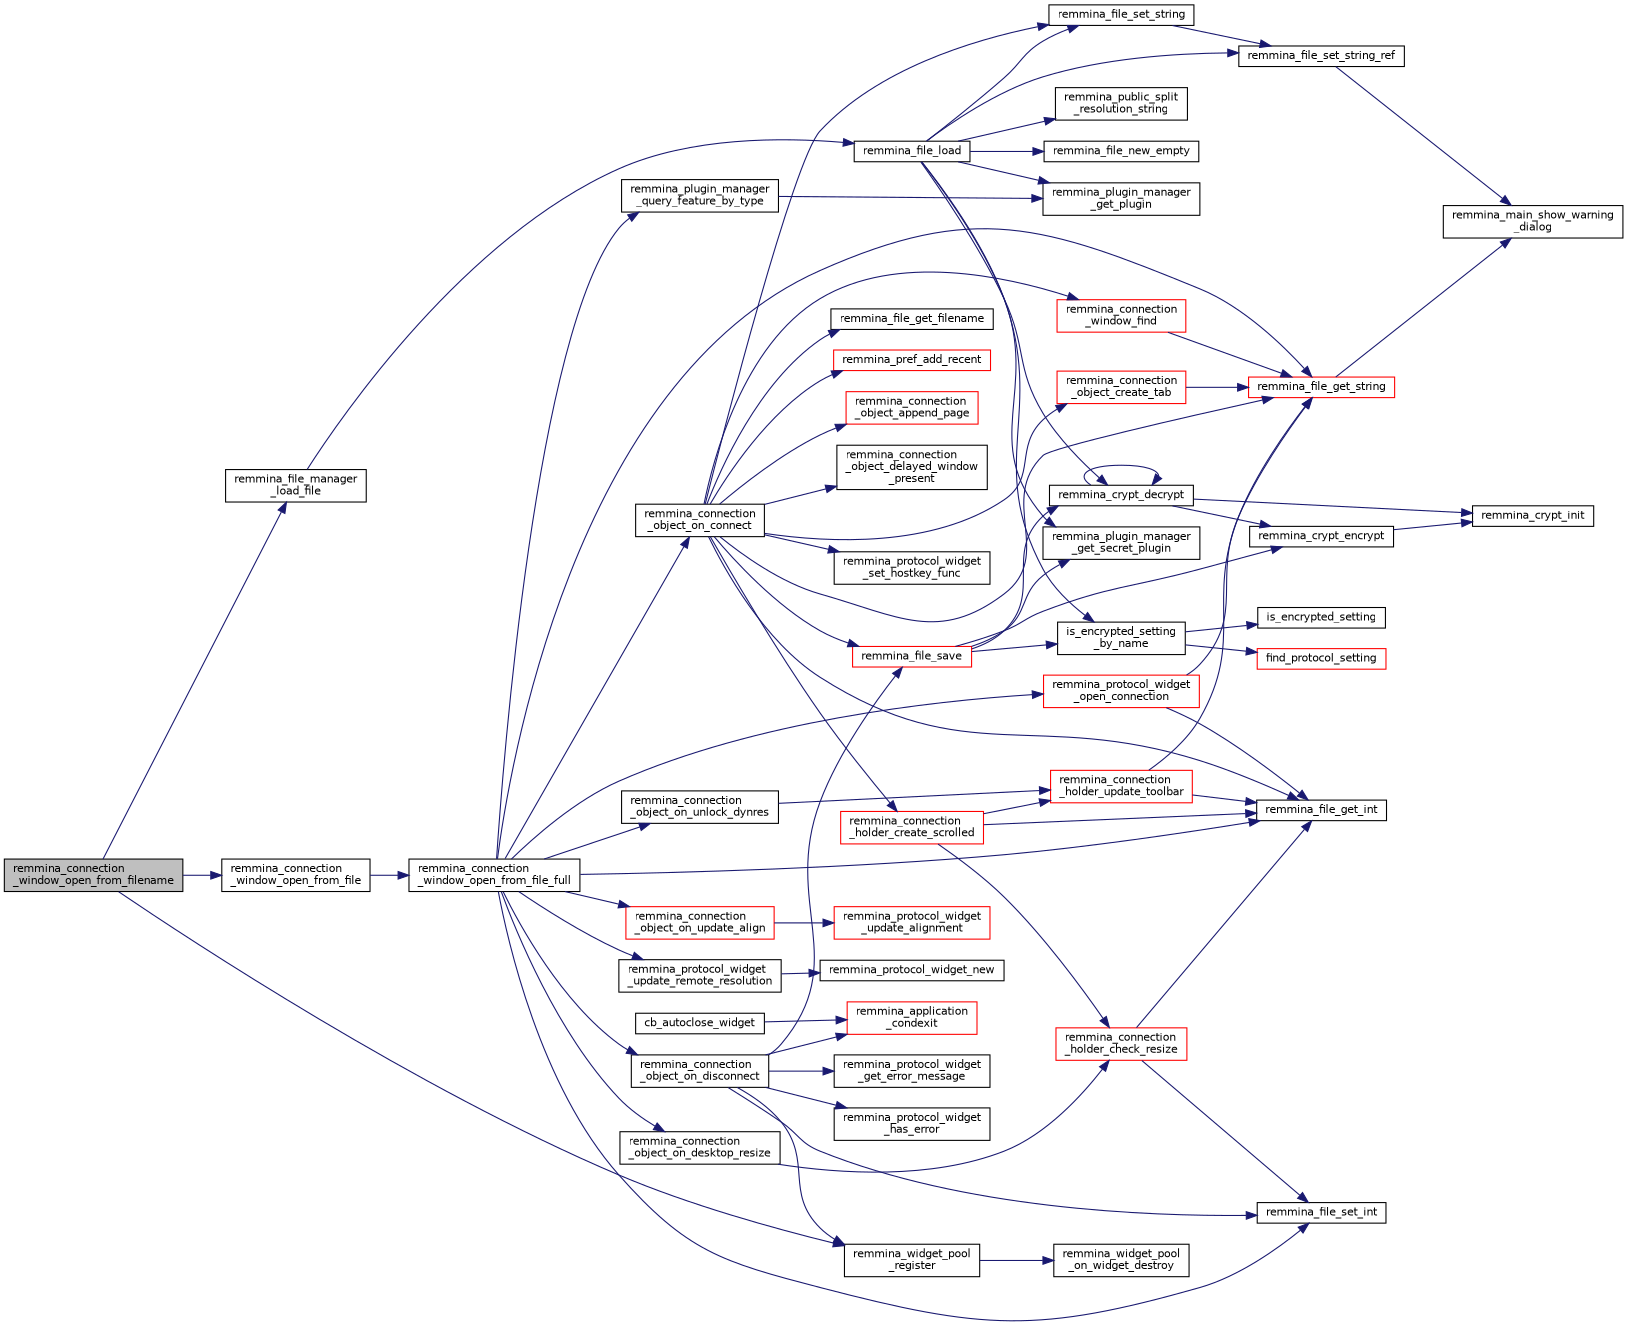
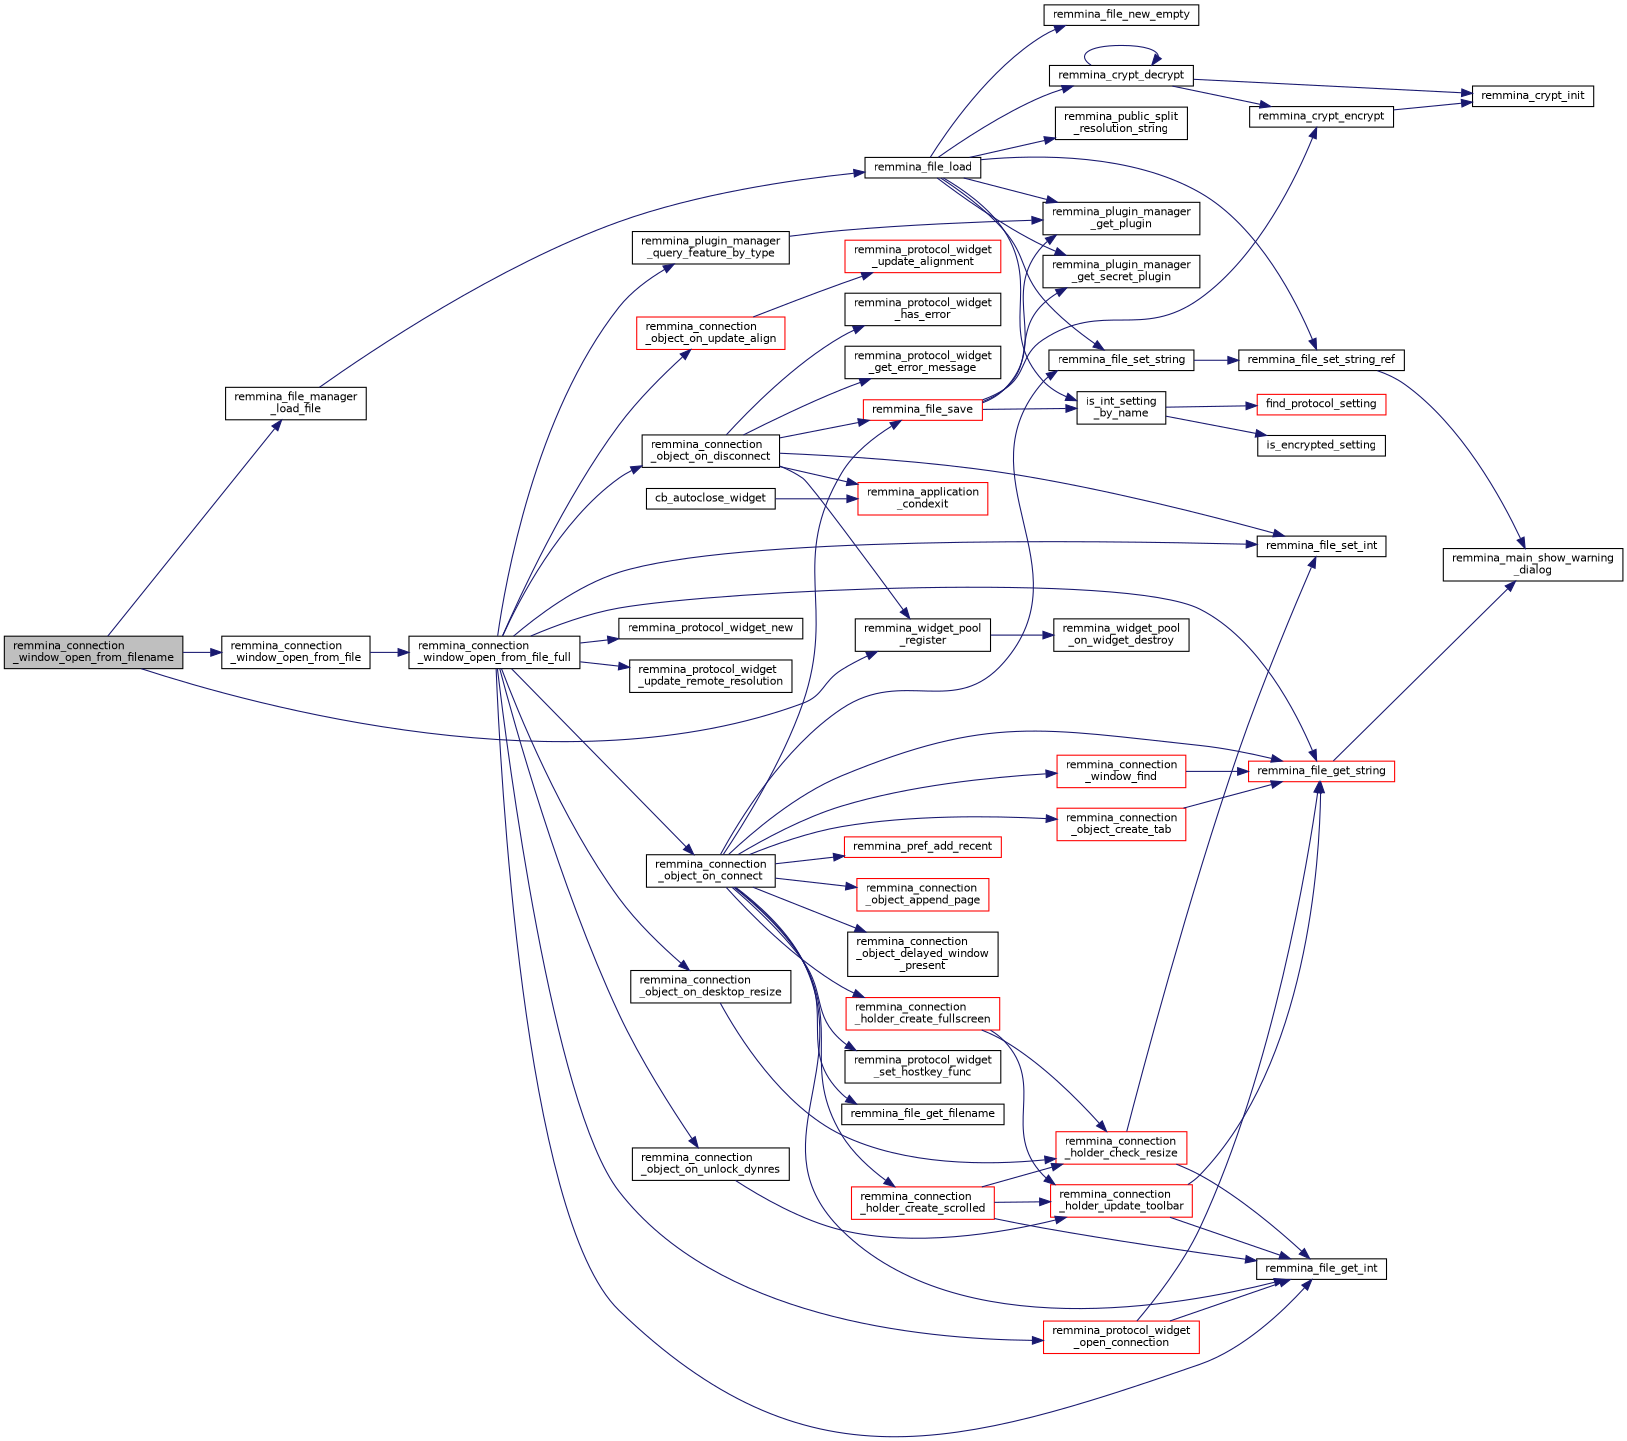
edge "remmina_file_save" -> "remmina_crypt_decrypt": now "remmina_file_save" -> "remmina_plugin_manager _get_plugin"
node "is_encrypted_setting _by_name": label "is_encrypted_setting _by_name" -> "is_int_setting _by_name"
edge "remmina_protocol_widget _update_remote_resolution" -> "remmina_protocol_widget_new": now "remmina_connection _window_open_from_file_full" -> "remmina_protocol_widget_new"
node "remmina_connection _holder_create_fullscreen": added
